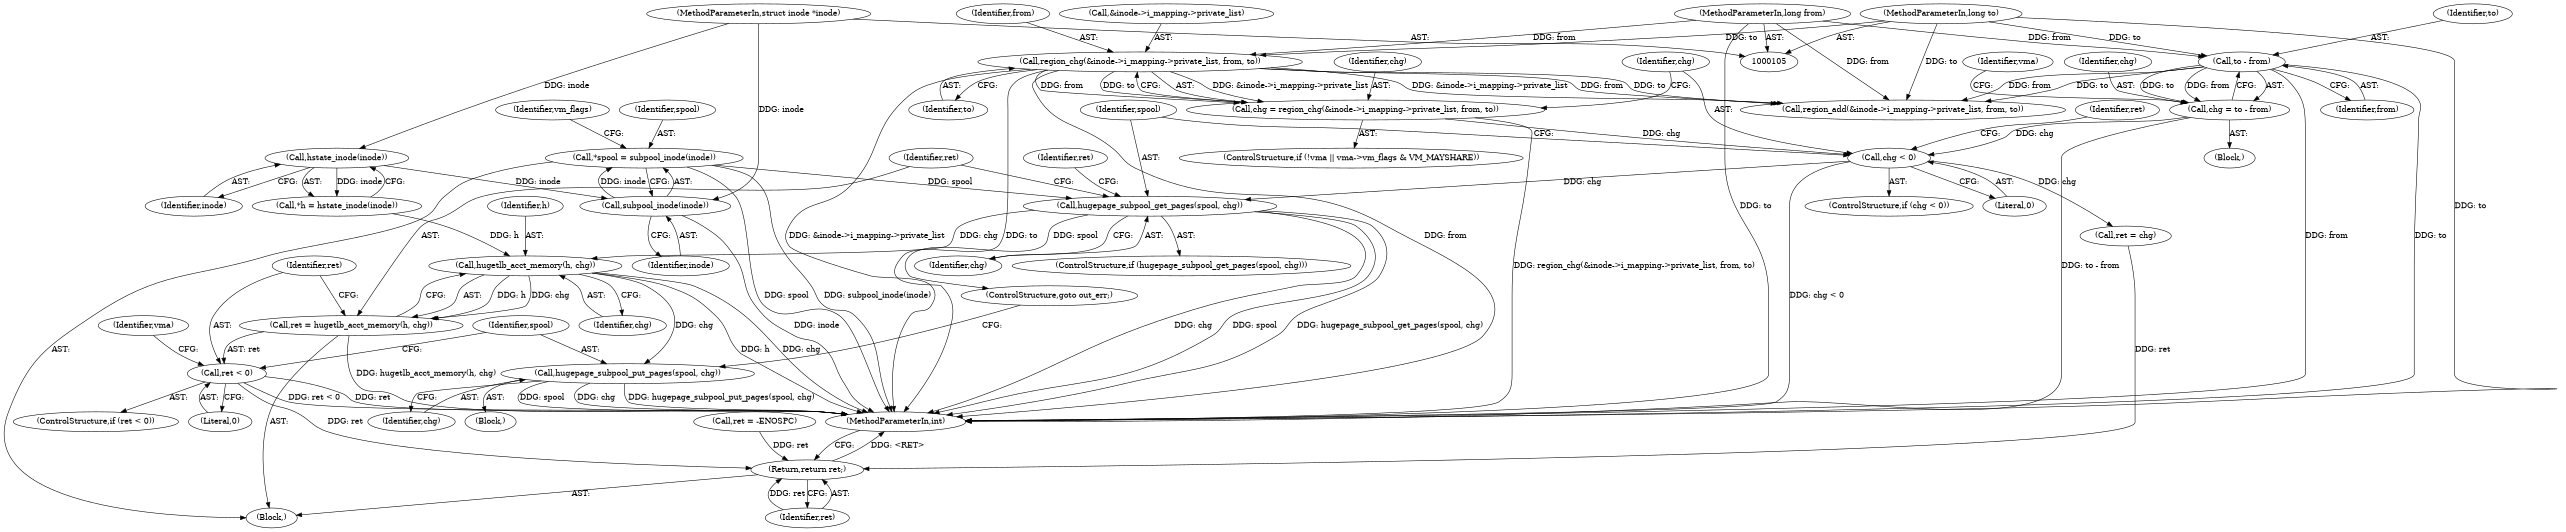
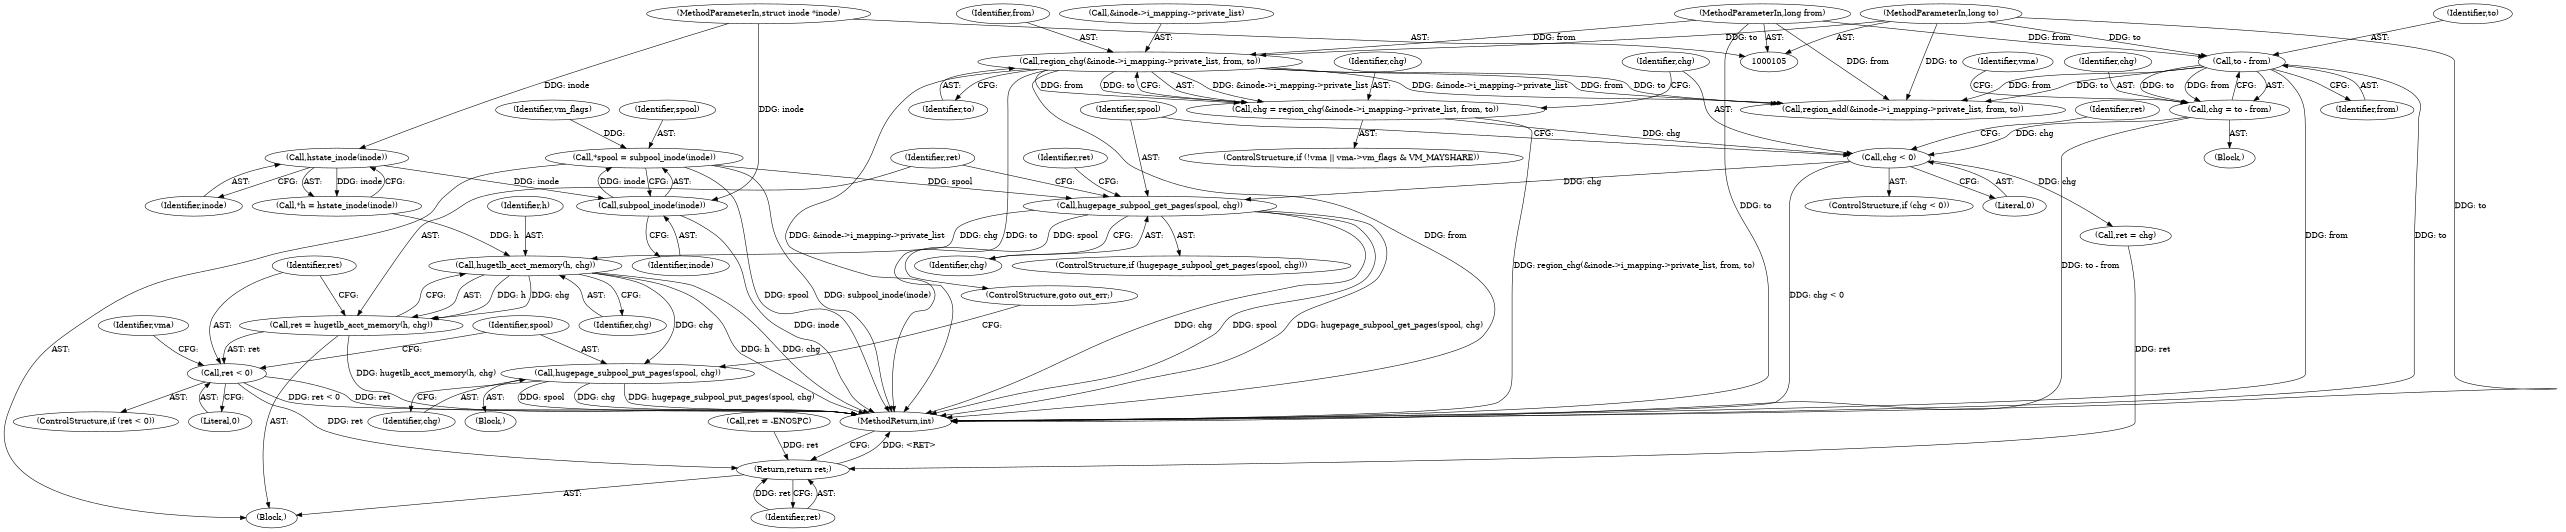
edge "(Identifier,vm_flags)" -> "(Call,*spool = subpool_inode(inode))": label "CFG: " -> "DDG: "
node "(MethodParameterIn,int)": label "(MethodParameterIn,int)" -> "(MethodReturn,int)"
